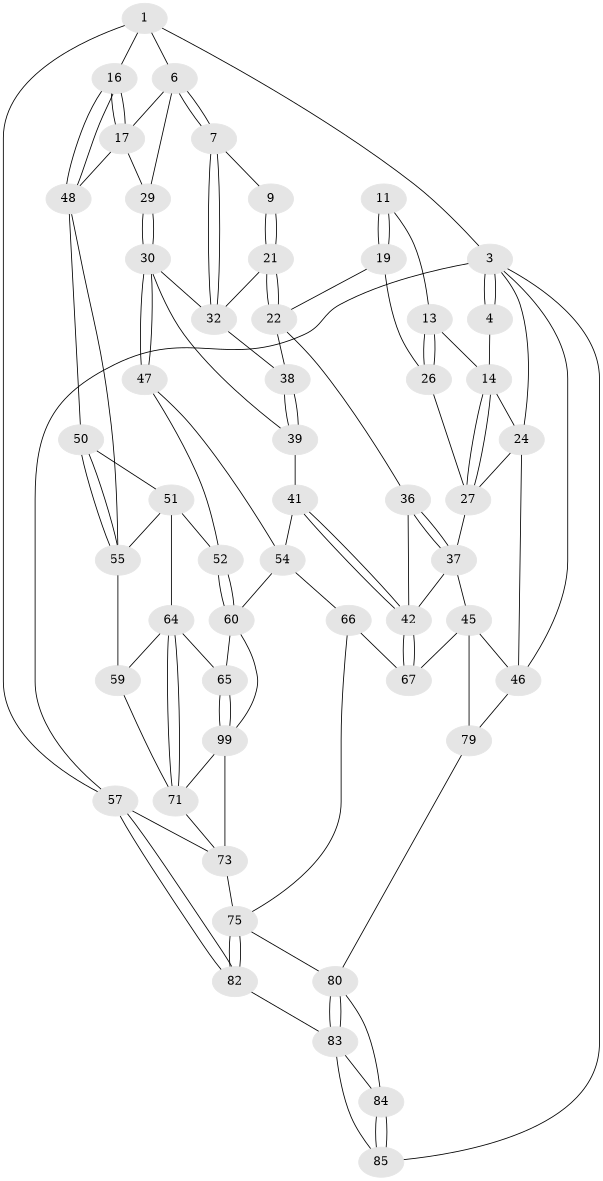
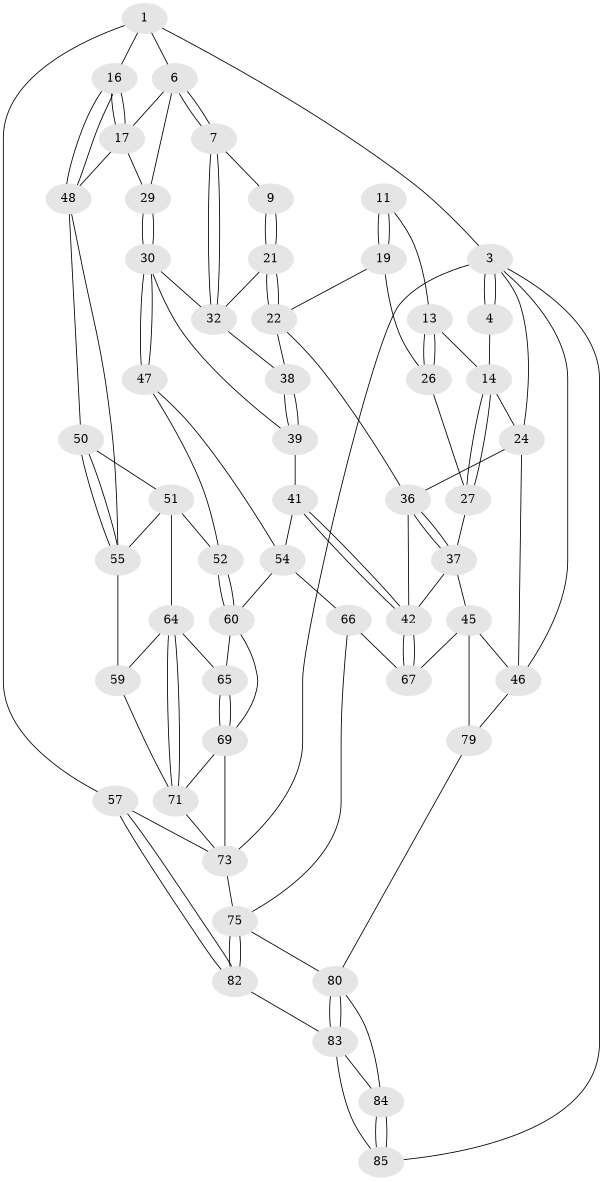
edge "3" -- "57": now "3" -- "73"
edge "24" -- "27": now "24" -- "36"
node "99": label "99" -> "69"
